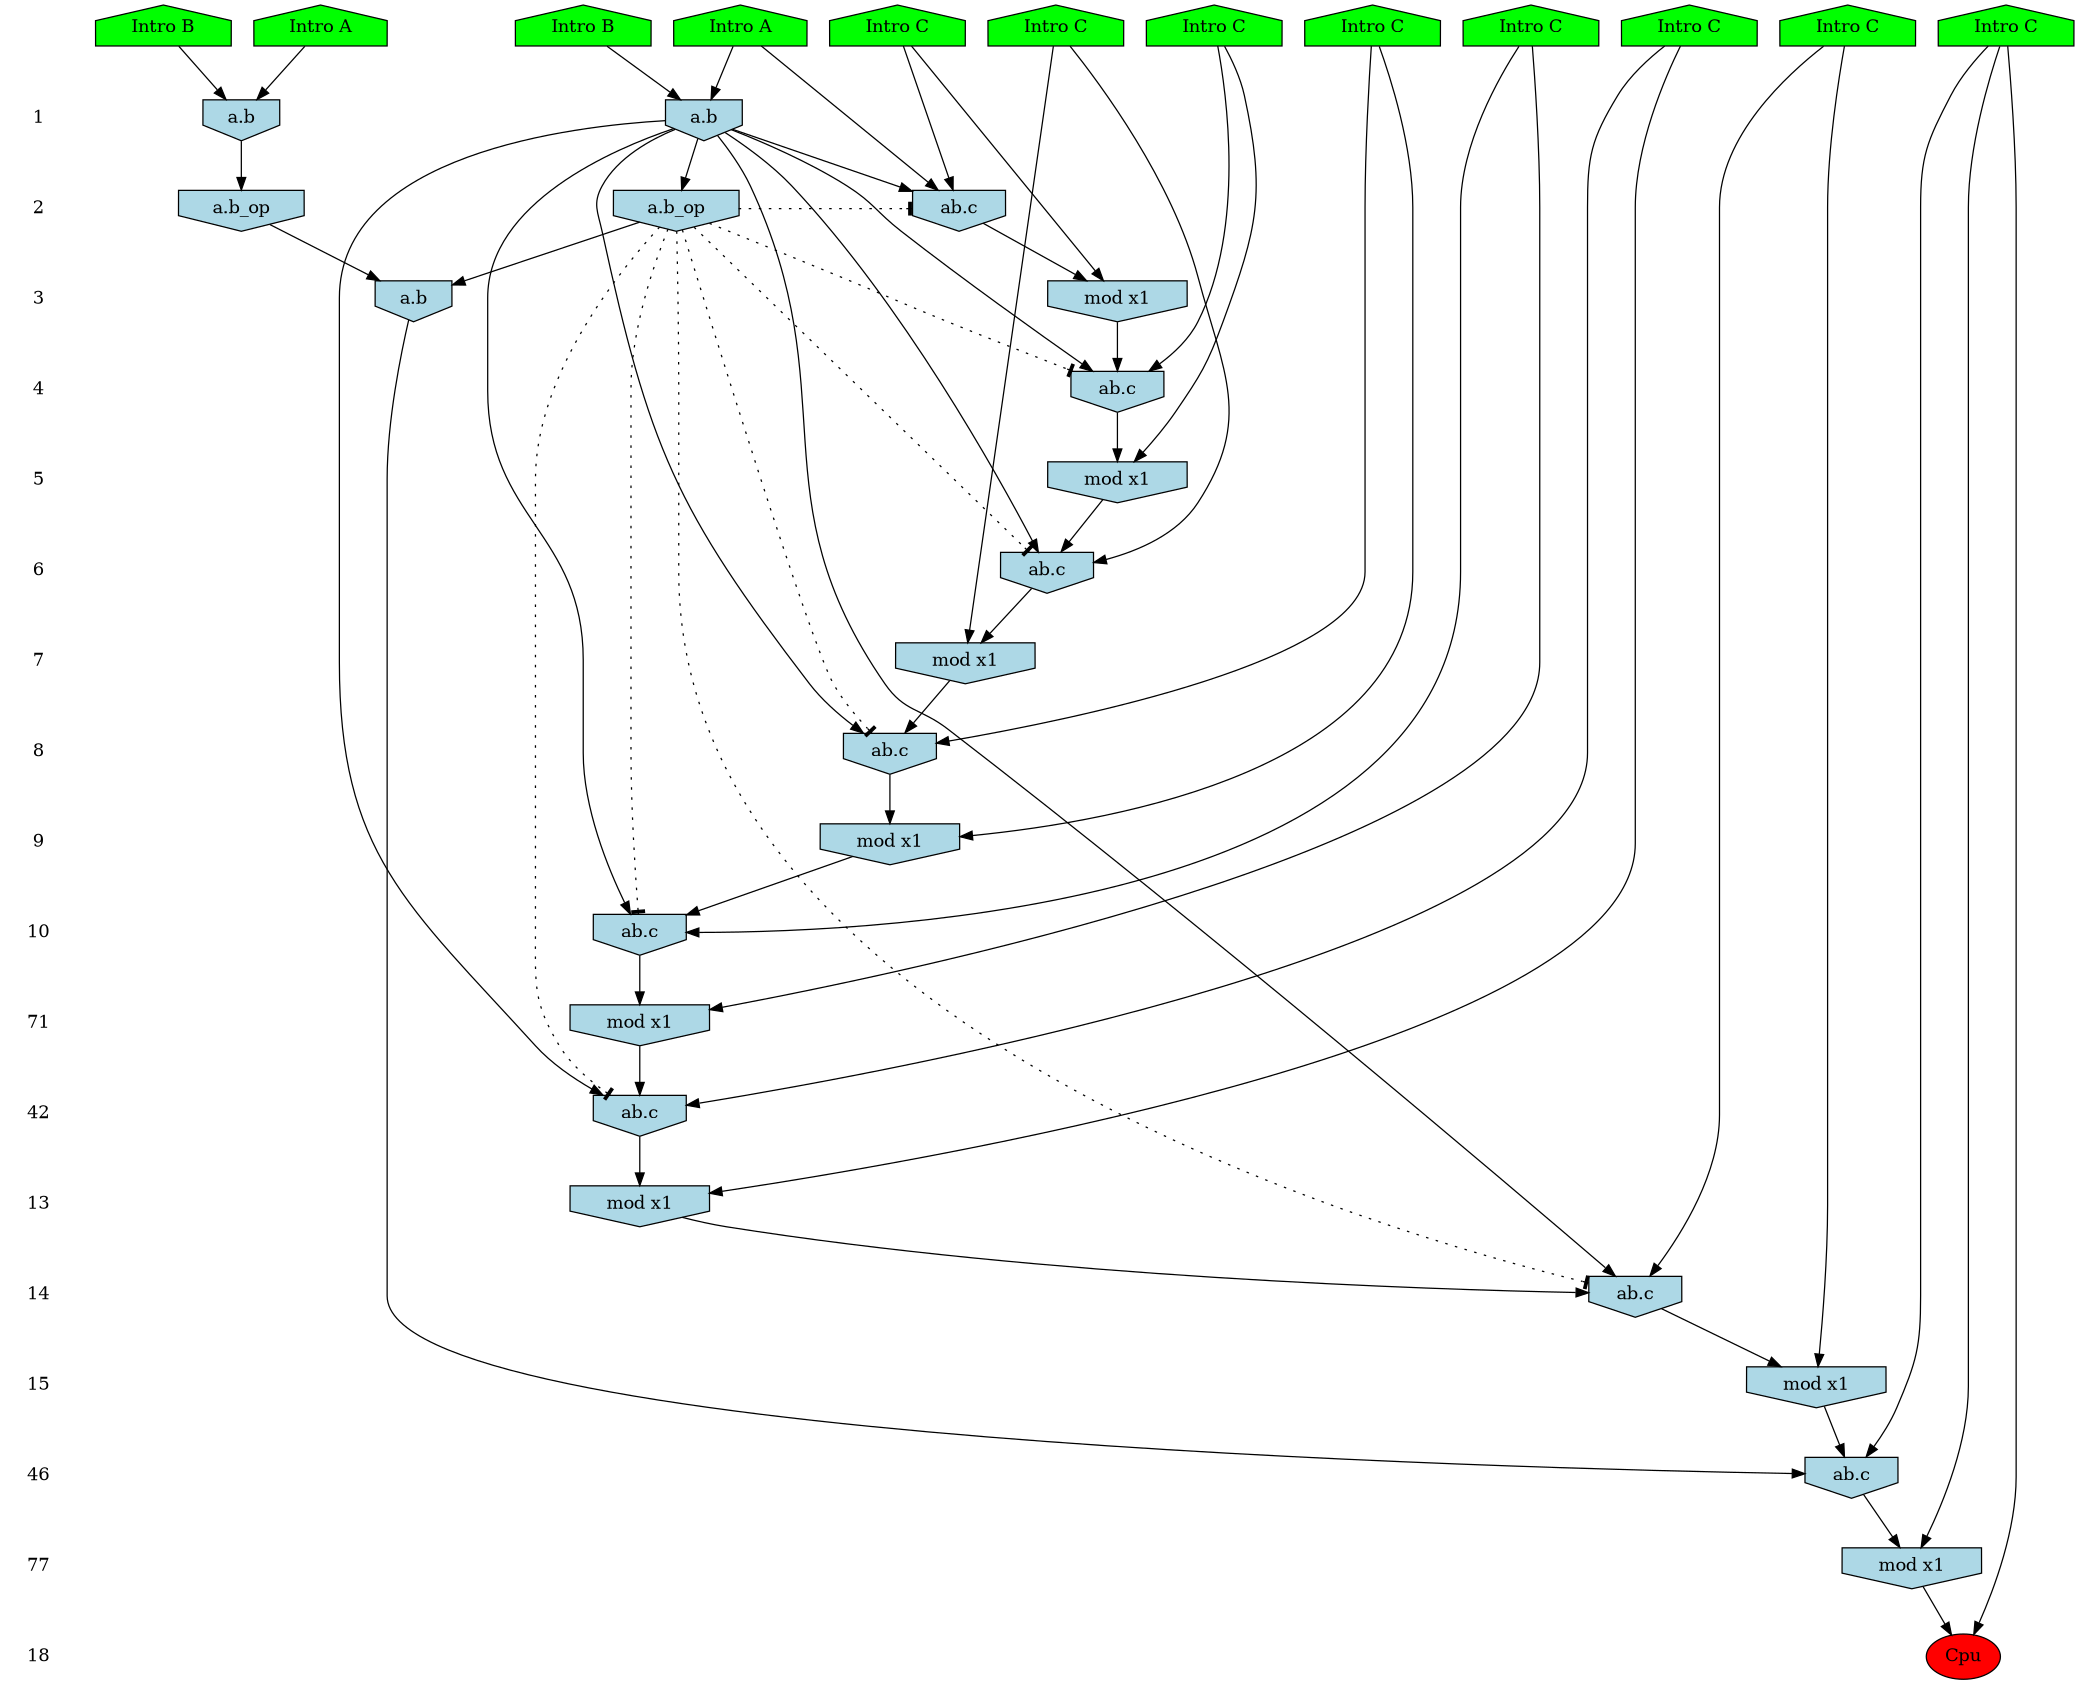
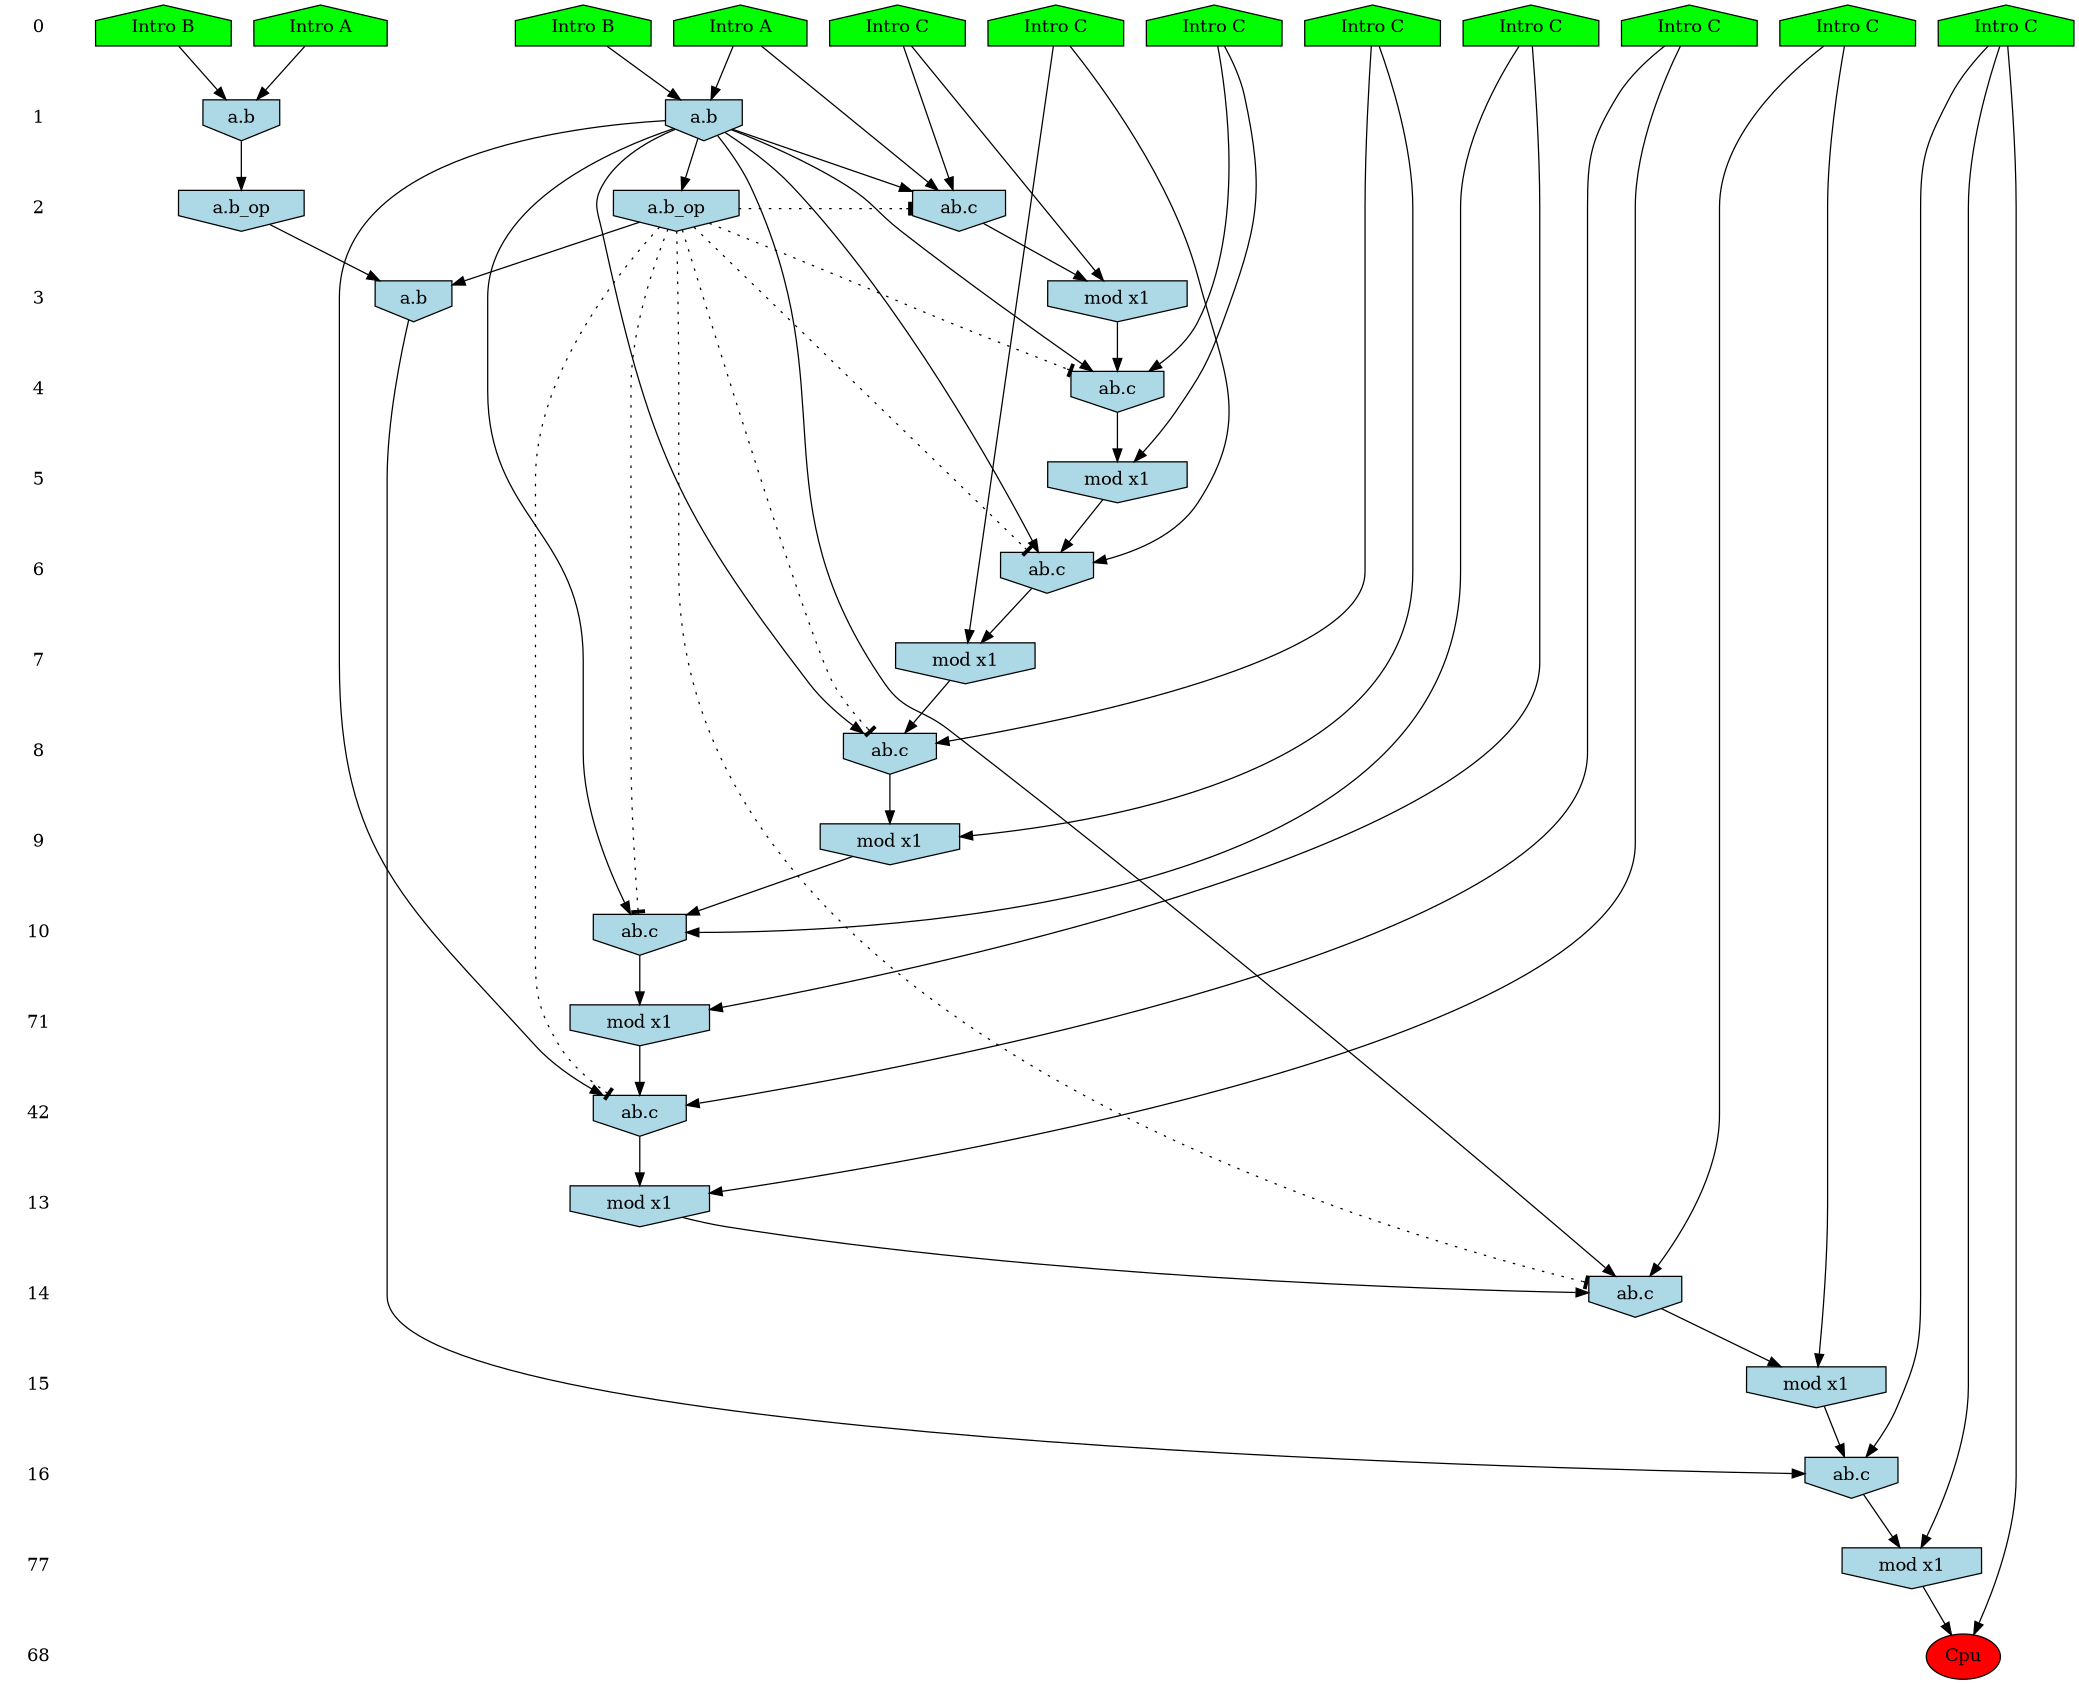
node "0": added
node "46": label "46" -> "16"
node "18": label "18" -> "68"
